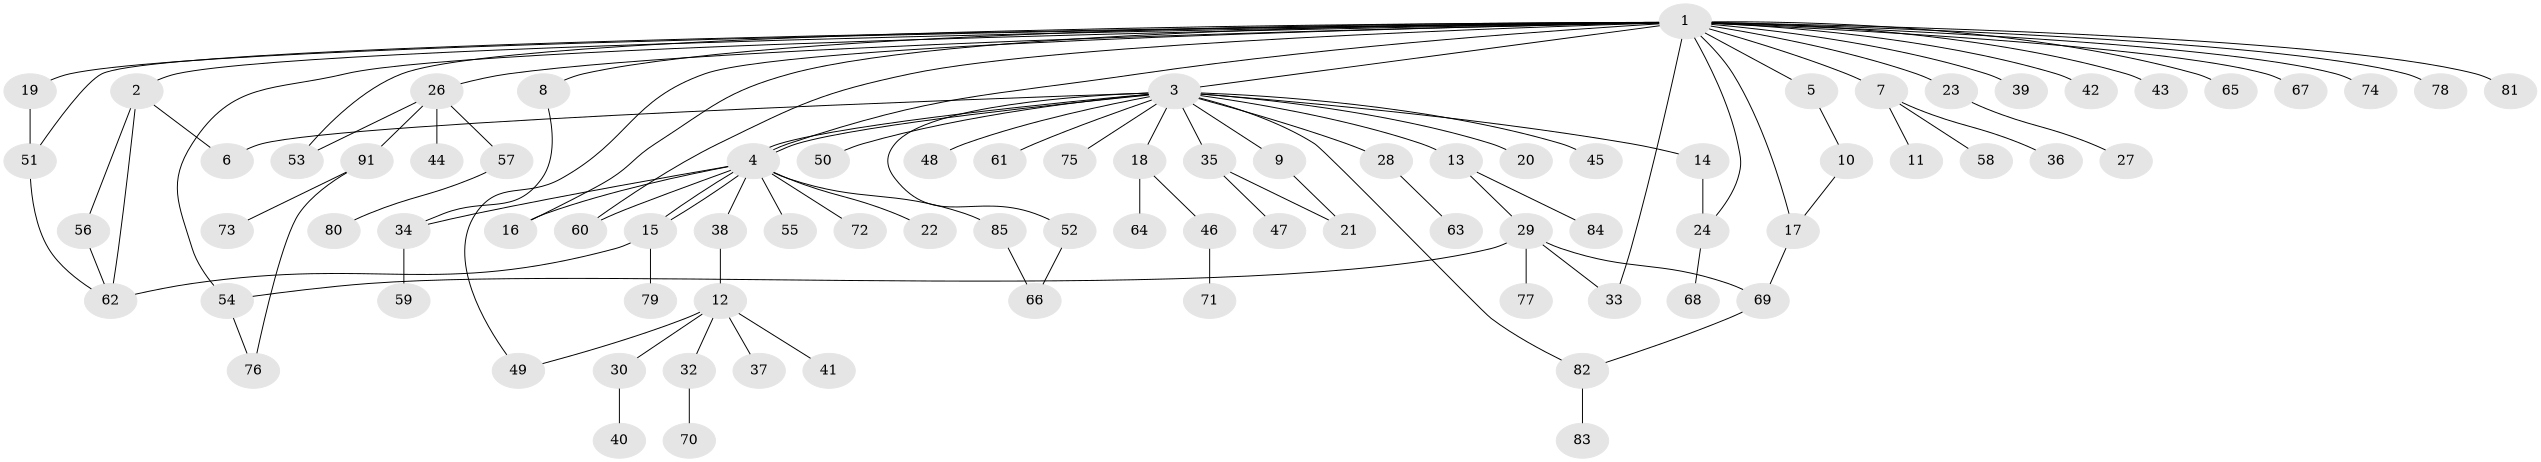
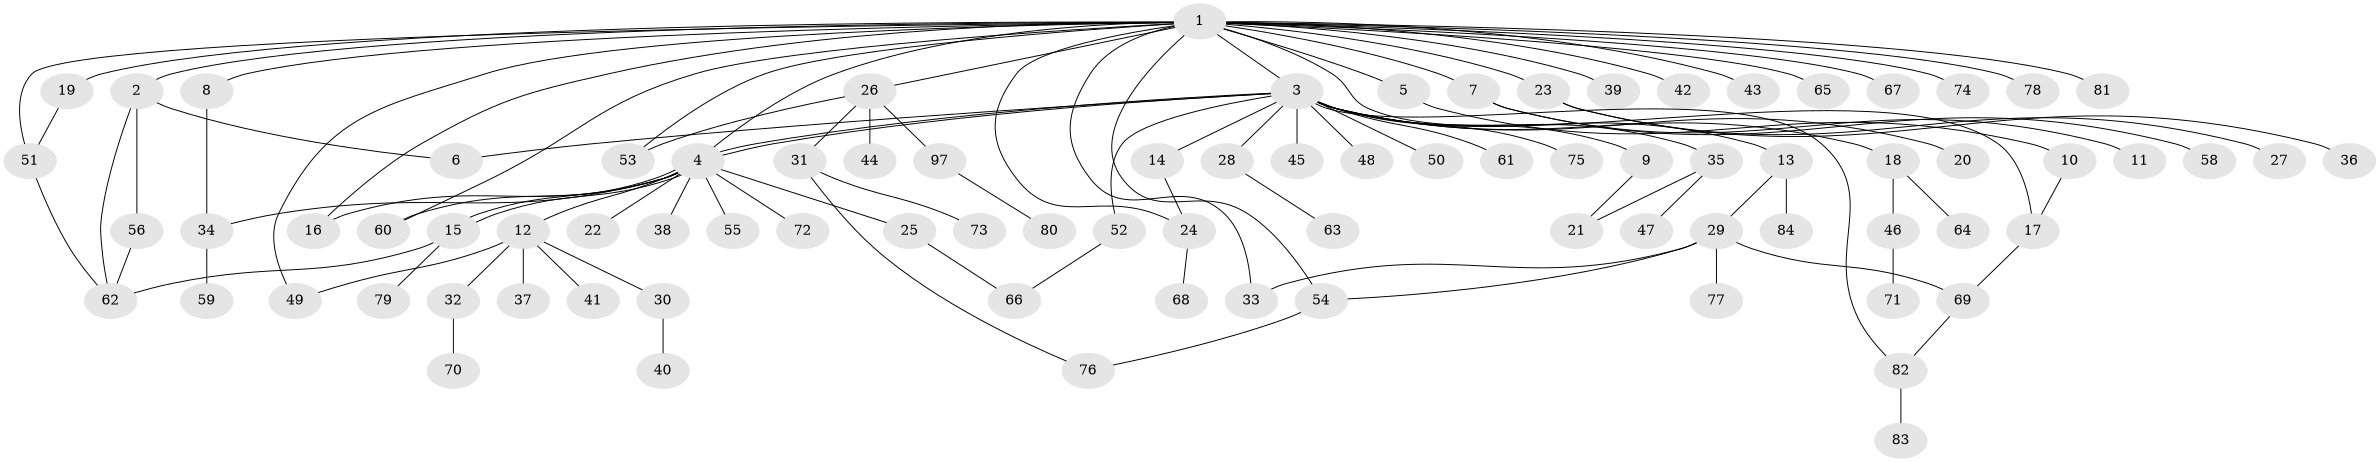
edge "7" -- "36": now "23" -- "36"
node "91": label "91" -> "31"
node "57": label "57" -> "97"
node "85": label "85" -> "25"
edge "38" -- "12": now "4" -- "12"
